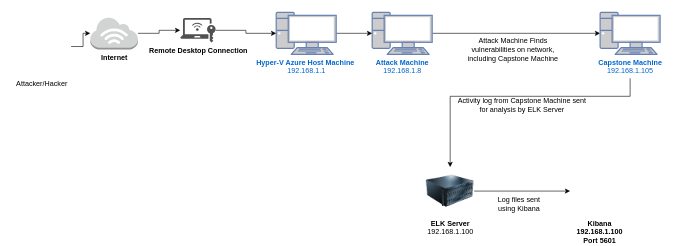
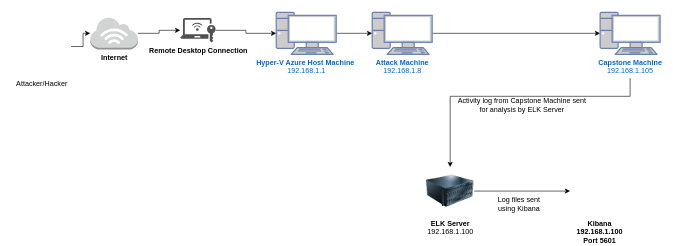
node "Attack Machine Finds vulnerabilities on network, including Capstone Machine": removed
